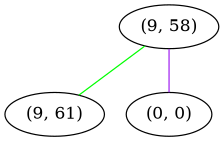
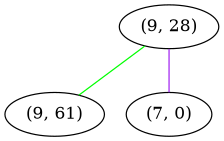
node "(9, 58)": label "(9, 58)" -> "(9, 28)"
node "(0, 0)": label "(0, 0)" -> "(7, 0)"
